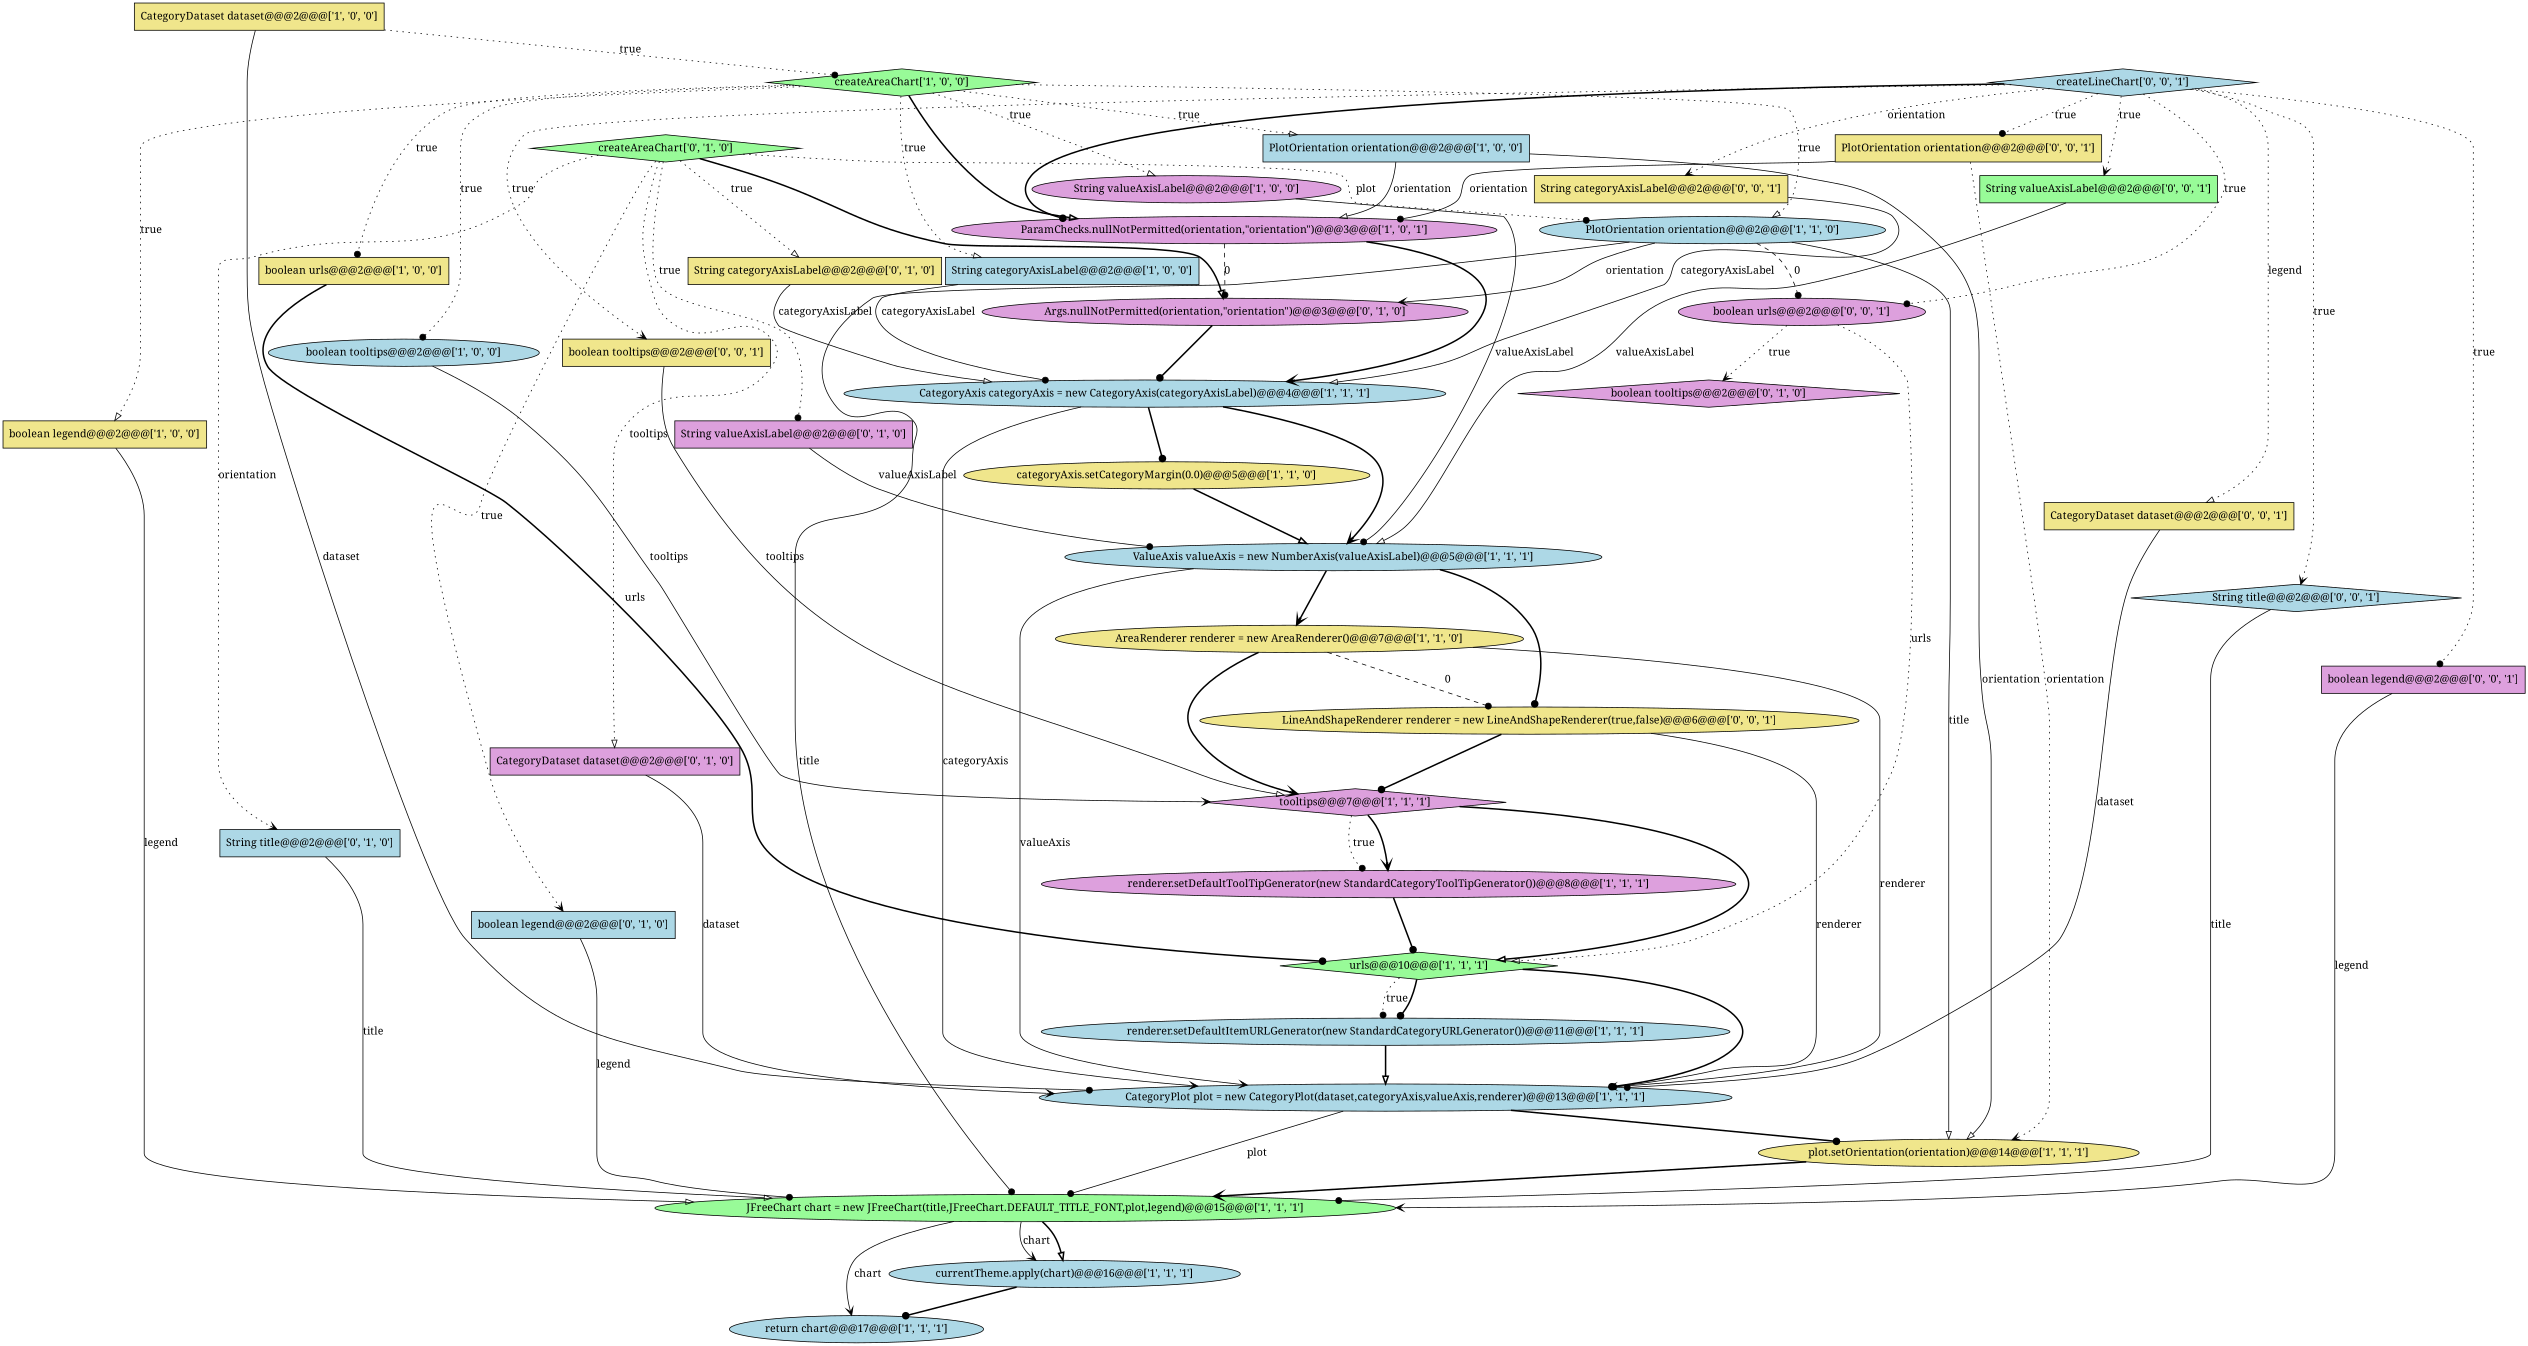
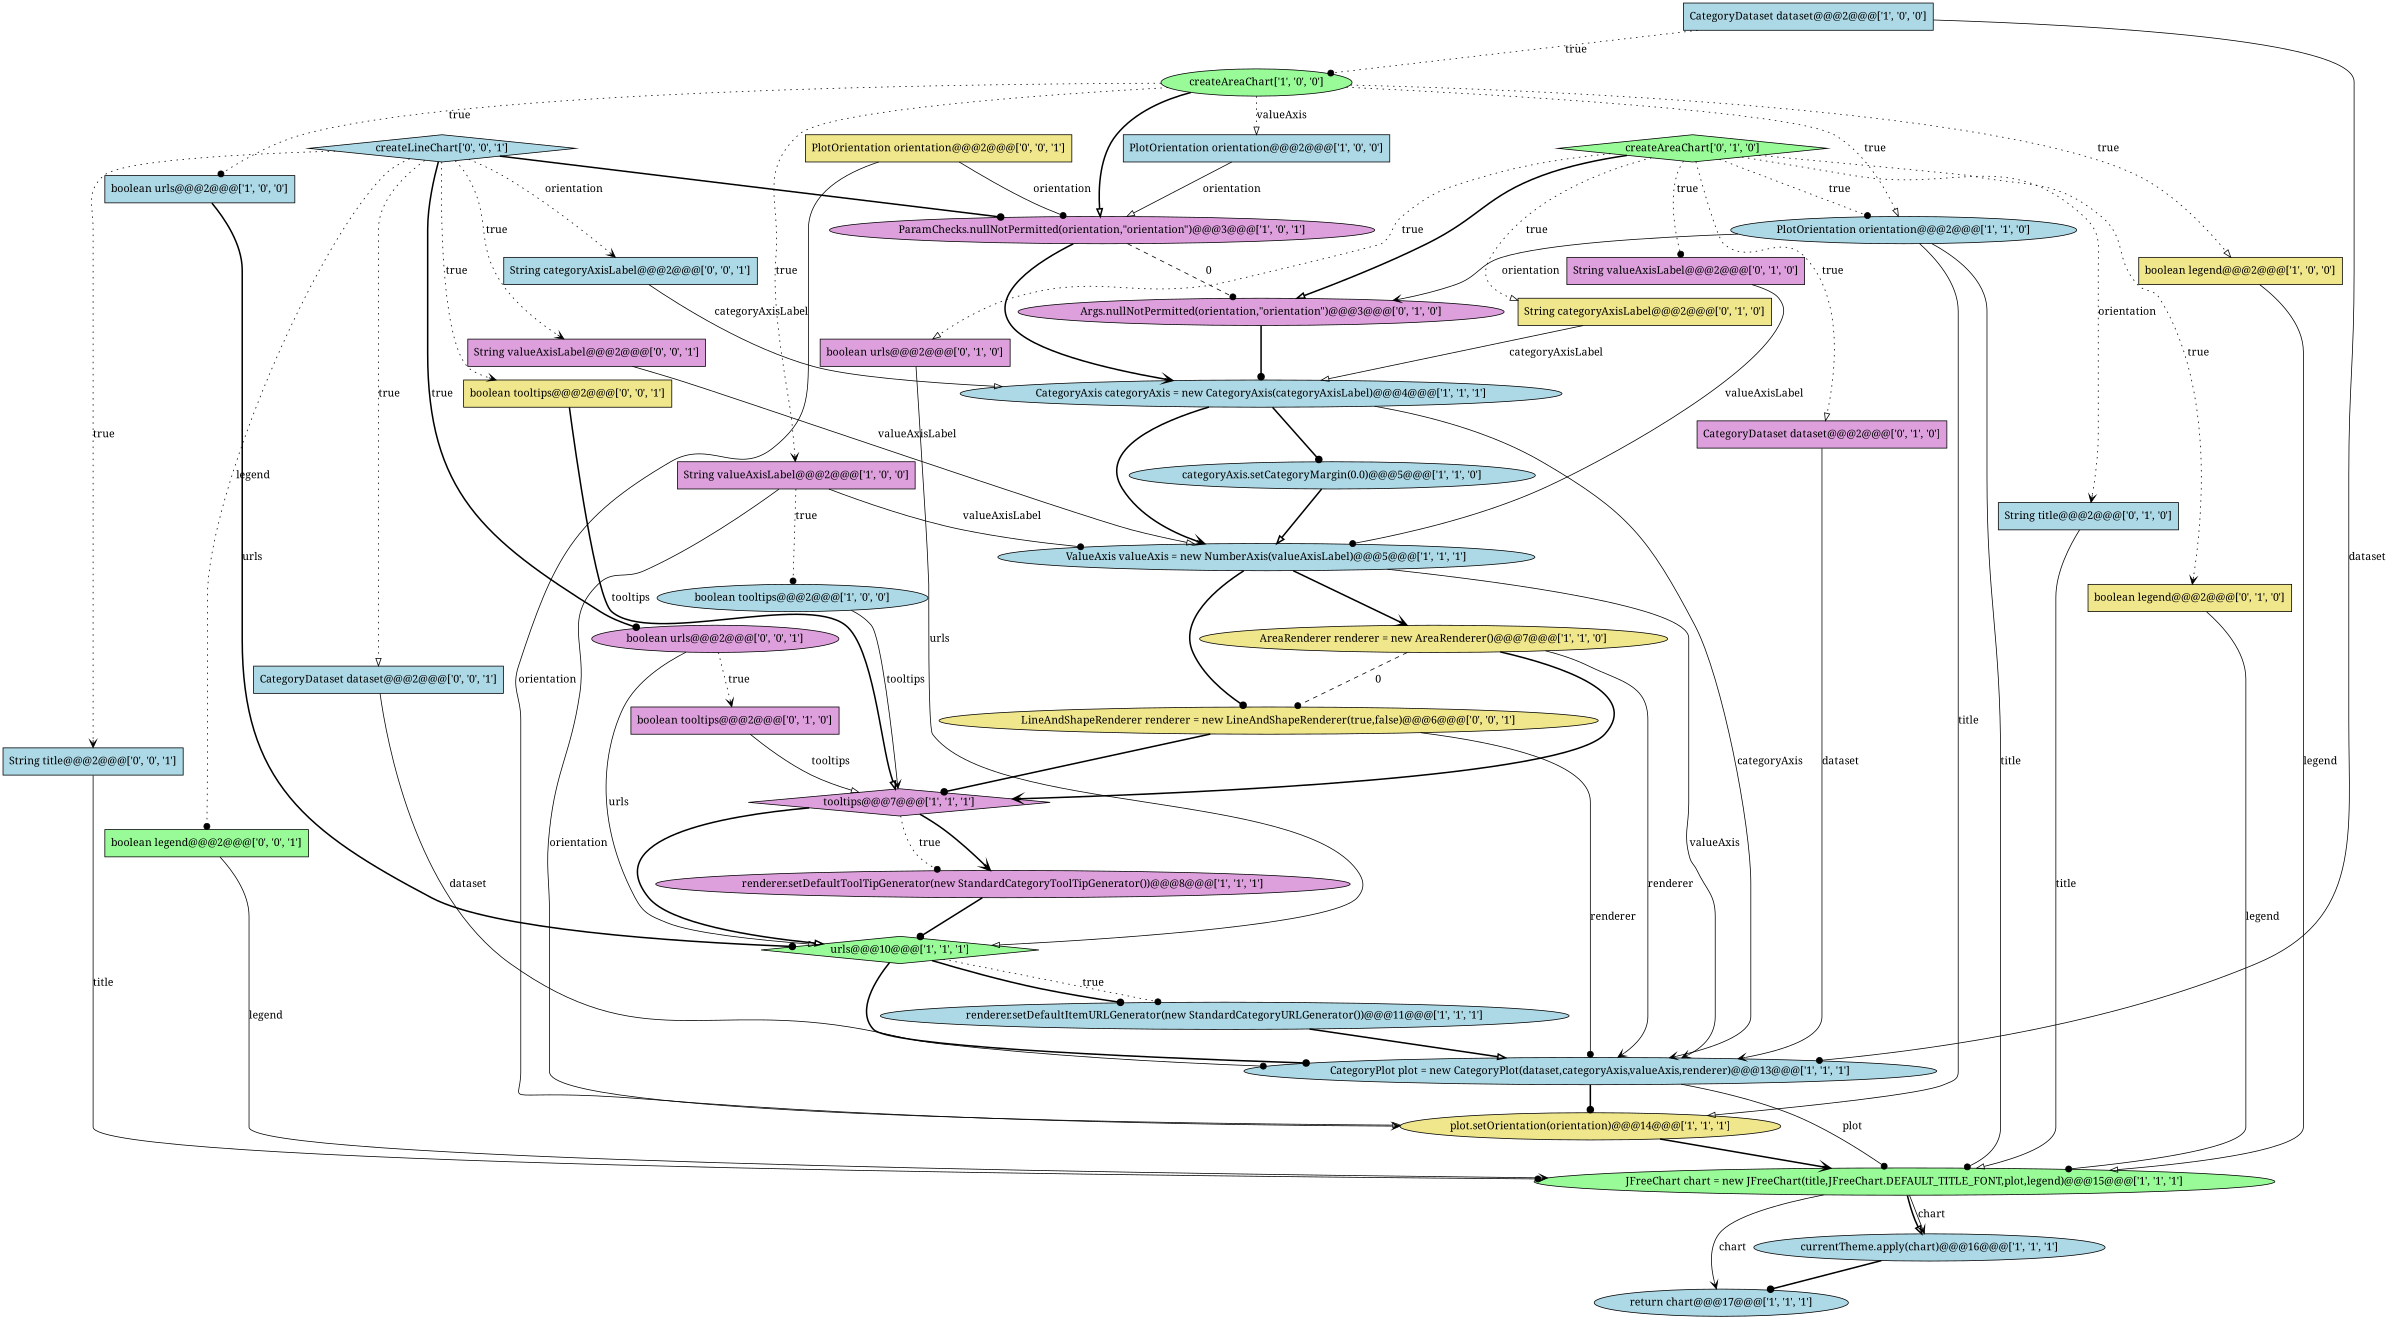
node "CategoryDataset dataset@@@2@@@['1', '0', '0']": fillcolor khaki -> lightblue
node "createAreaChart['1', '0', '0']": shape diamond -> ellipse
edge "createAreaChart['1', '0', '0']" -> "boolean tooltips@@@2@@@['1', '0', '0']": now "String valueAxisLabel@@@2@@@['1', '0', '0']" -> "boolean tooltips@@@2@@@['1', '0', '0']"
edge "createLineChart['0', '0', '1']" -> "PlotOrientation orientation@@@2@@@['0', '0', '1']": removed, label "true"
edge "createAreaChart['1', '0', '0']" -> "PlotOrientation orientation@@@2@@@['1', '0', '0']": label "true" -> "valueAxis"
edge "createAreaChart['1', '0', '0']" -> "String valueAxisLabel@@@2@@@['1', '0', '0']": arrowhead onormal -> vee
node "String valueAxisLabel@@@2@@@['1', '0', '0']": shape ellipse -> box
edge "createAreaChart['0', '1', '0']" -> "PlotOrientation orientation@@@2@@@['1', '1', '0']": label "plot" -> "true"
node "String categoryAxisLabel@@@2@@@['0', '0', '1']": fillcolor khaki -> lightblue
node "String valueAxisLabel@@@2@@@['0', '0', '1']": fillcolor palegreen -> plum
edge "createLineChart['0', '0', '1']" -> "boolean urls@@@2@@@['0', '0', '1']": style dotted -> bold
edge "PlotOrientation orientation@@@2@@@['1', '1', '0']" -> "boolean urls@@@2@@@['0', '0', '1']": removed, label "0"
node "boolean urls@@@2@@@['1', '0', '0']": fillcolor khaki -> lightblue
node "String categoryAxisLabel@@@2@@@['1', '0', '0']": removed
edge "createLineChart['0', '0', '1']" -> "CategoryDataset dataset@@@2@@@['0', '0', '1']": label "legend" -> "true"
node "boolean urls@@@2@@@['0', '1', '0']": added
edge "createLineChart['0', '0', '1']" -> "boolean legend@@@2@@@['0', '0', '1']": label "true" -> "legend"
node "boolean tooltips@@@2@@@['0', '1', '0']": shape diamond -> box
edge "createAreaChart['0', '1', '0']" -> "CategoryDataset dataset@@@2@@@['0', '1', '0']": label "tooltips" -> "true"
edge "PlotOrientation orientation@@@2@@@['1', '0', '0']" -> "plot.setOrientation(orientation)@@@14@@@['1', '1', '1']": now "String valueAxisLabel@@@2@@@['1', '0', '0']" -> "plot.setOrientation(orientation)@@@14@@@['1', '1', '1']"
node "categoryAxis.setCategoryMargin(0.0)@@@5@@@['1', '1', '0']": fillcolor khaki -> lightblue
node "CategoryDataset dataset@@@2@@@['0', '0', '1']": fillcolor khaki -> lightblue
node "String title@@@2@@@['0', '0', '1']": shape diamond -> box
edge "PlotOrientation orientation@@@2@@@['0', '0', '1']" -> "plot.setOrientation(orientation)@@@14@@@['1', '1', '1']": style dotted -> solid
edge "boolean tooltips@@@2@@@['0', '0', '1']" -> "tooltips@@@7@@@['1', '1', '1']": style solid -> bold
node "boolean legend@@@2@@@['0', '0', '1']": fillcolor plum -> palegreen
edge "boolean urls@@@2@@@['0', '0', '1']" -> "urls@@@10@@@['1', '1', '1']": style dotted -> solid
edge "boolean tooltips@@@2@@@['0', '1', '0']" -> "tooltips@@@7@@@['1', '1', '1']": added, label "tooltips"
node "boolean legend@@@2@@@['0', '1', '0']": fillcolor lightblue -> khaki
